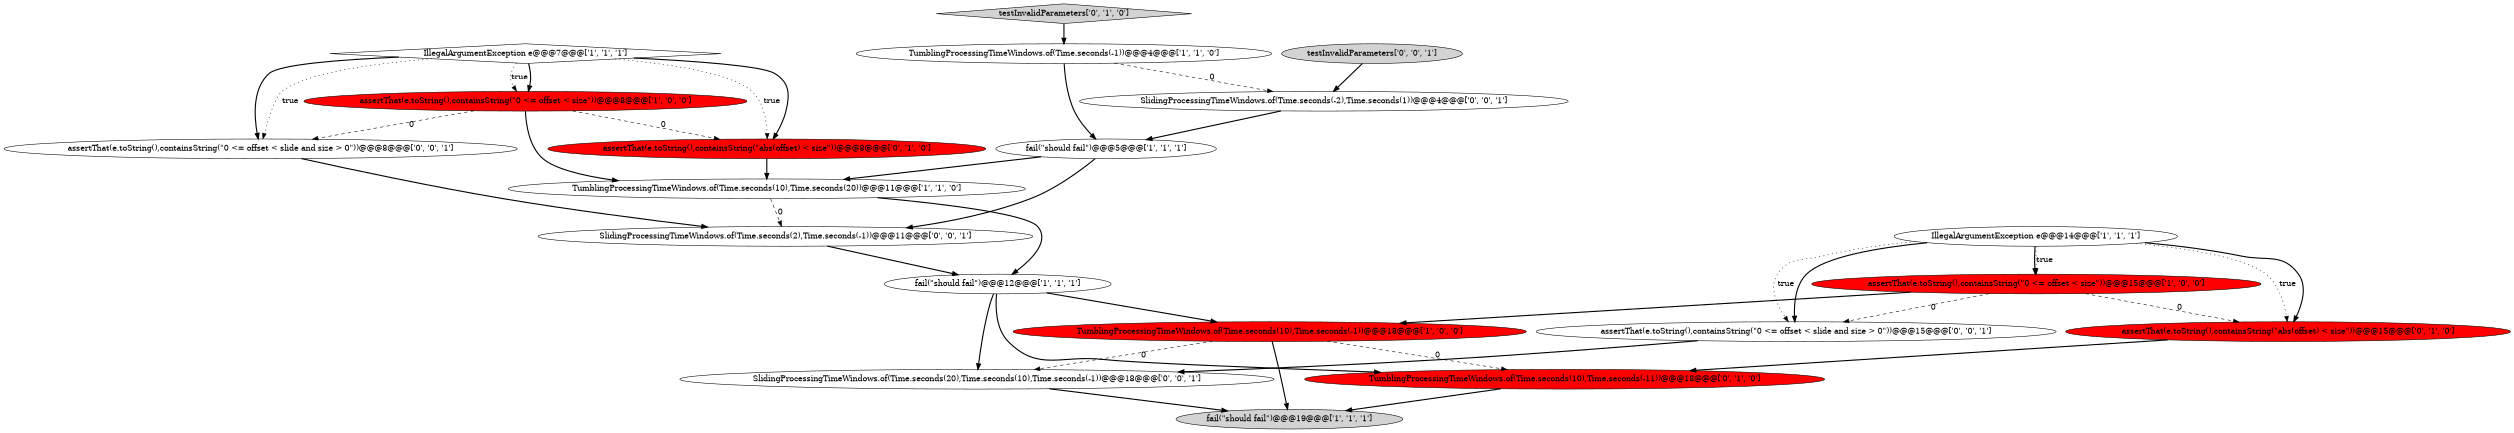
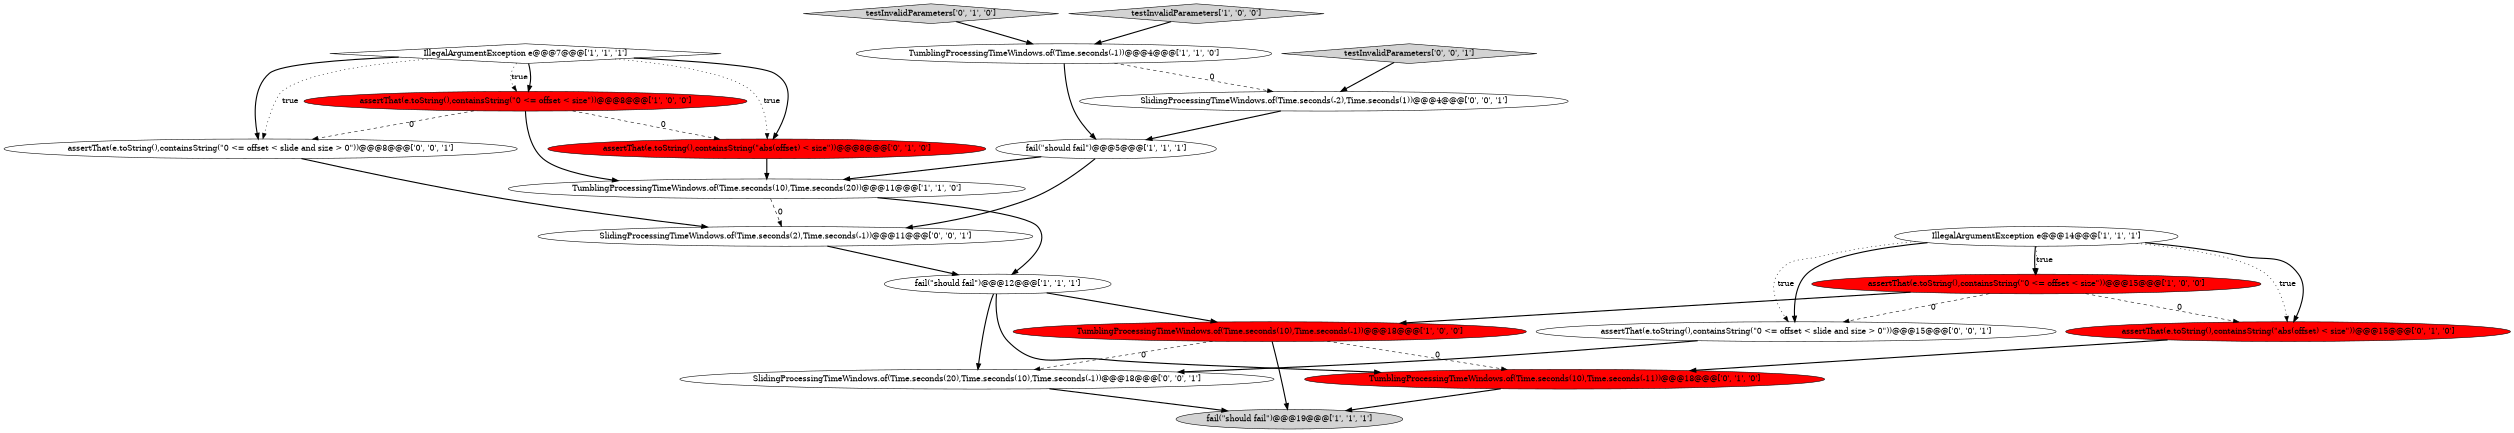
node "testInvalidParameters['1', '0', '0']": added
node "testInvalidParameters['0', '0', '1']": shape ellipse -> diamond
